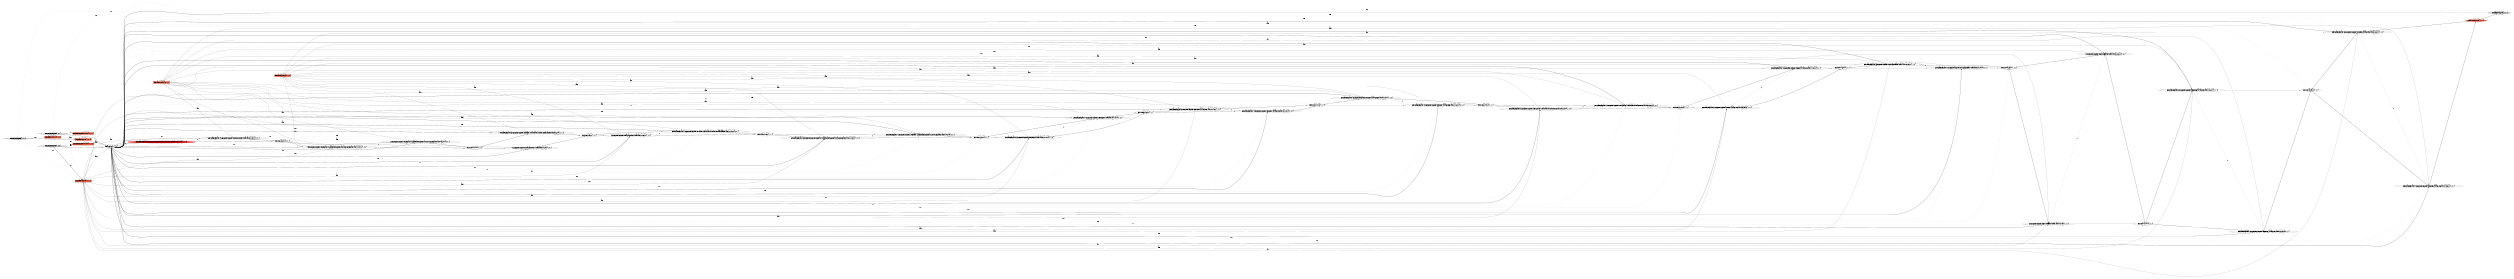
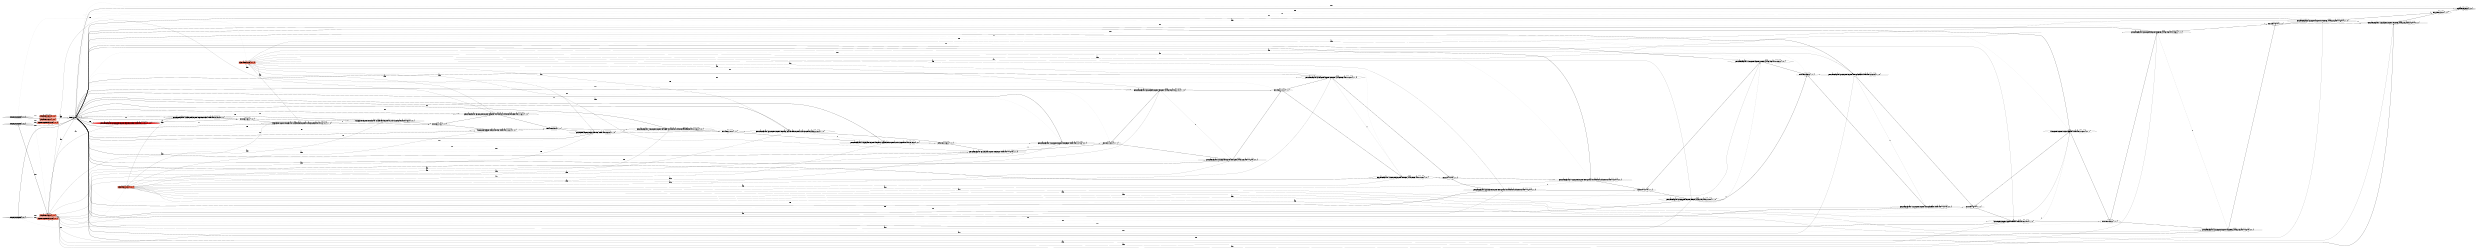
node "return true@@@31@@@['1', '1', '1']": fillcolor tomato -> white
edge "String name@@@2@@@['0', '1', '0']" -> "String name@@@2@@@['1', '0', '0']": now "String name@@@2@@@['0', '1', '0']" -> "name@@@3@@@['1', '1', '1']"
edge "name@@@3@@@['1', '1', '1']" -> "return true@@@13@@@['1', '1', '1']": label "name" -> "true"
